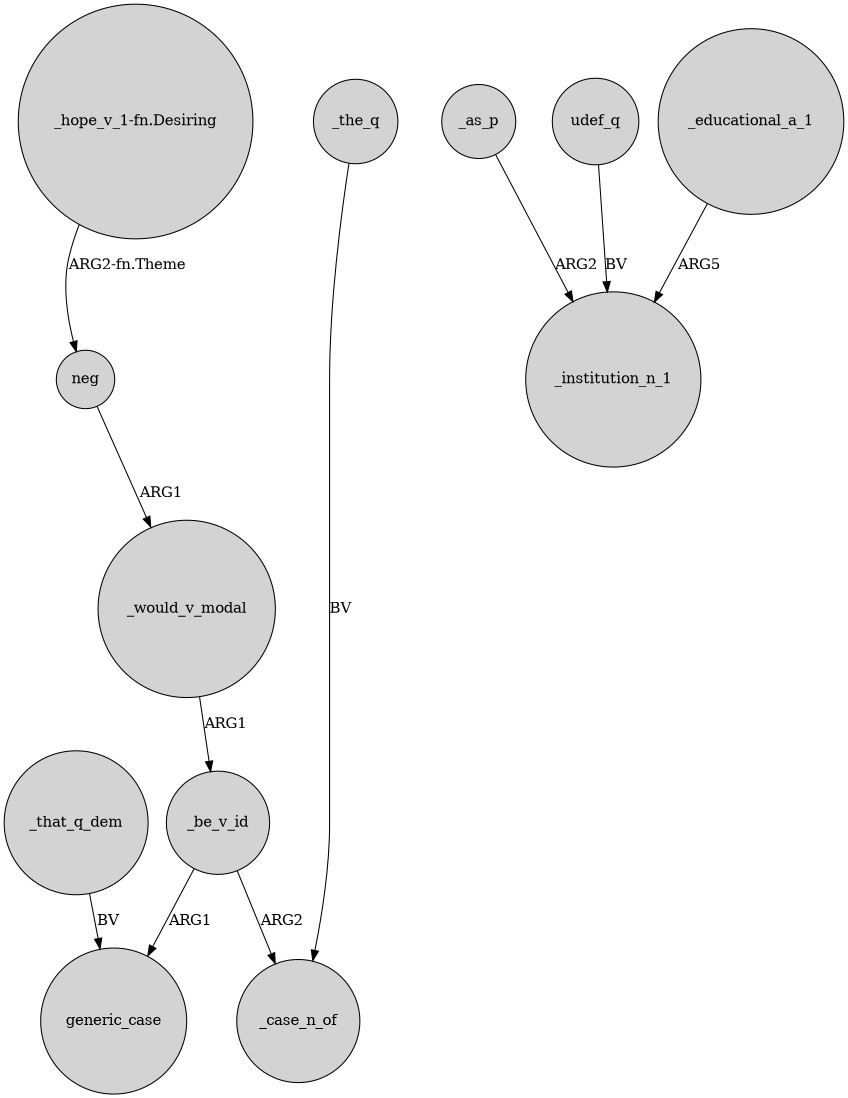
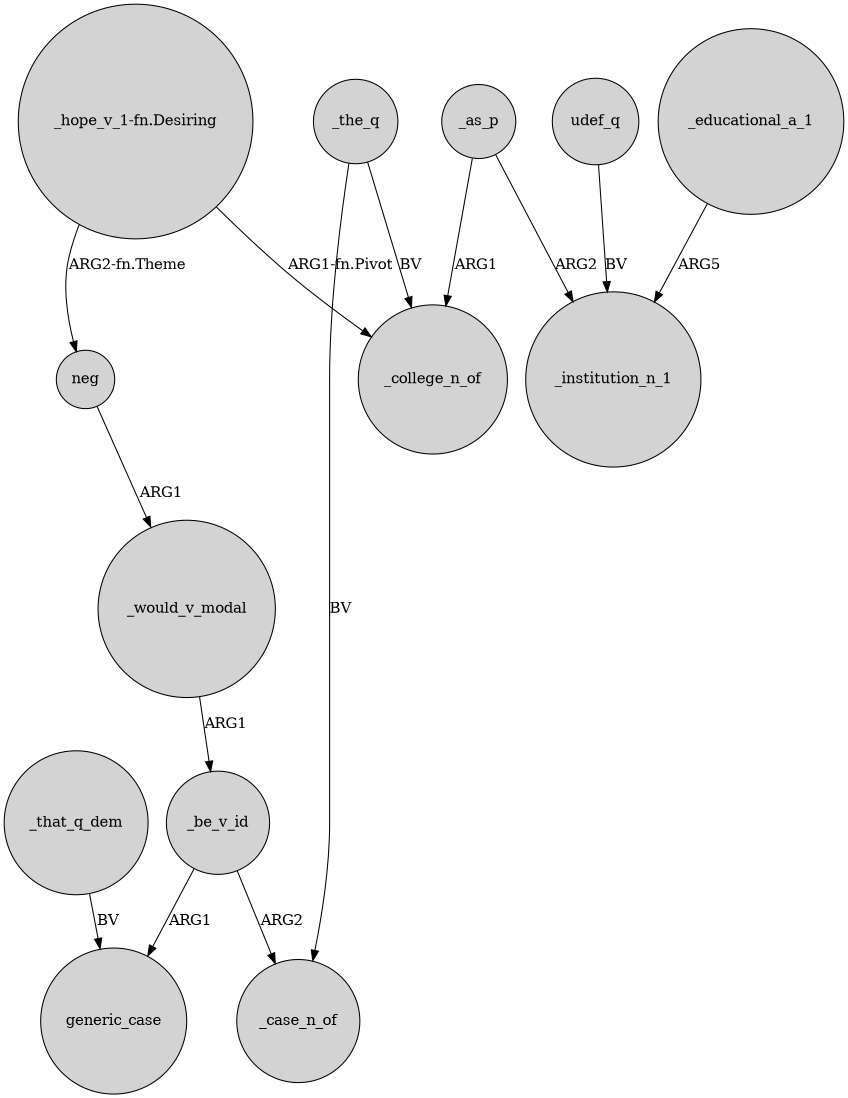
node "_college_n_of": added
